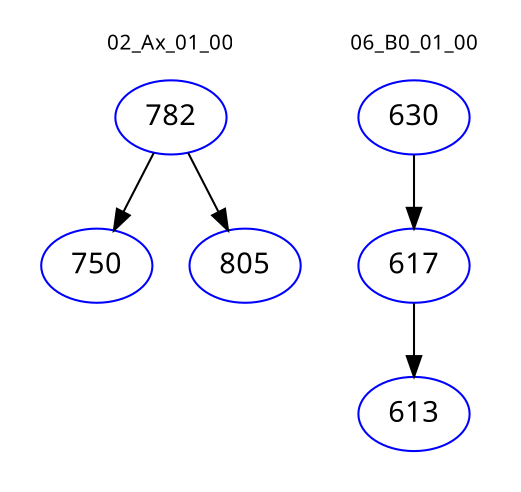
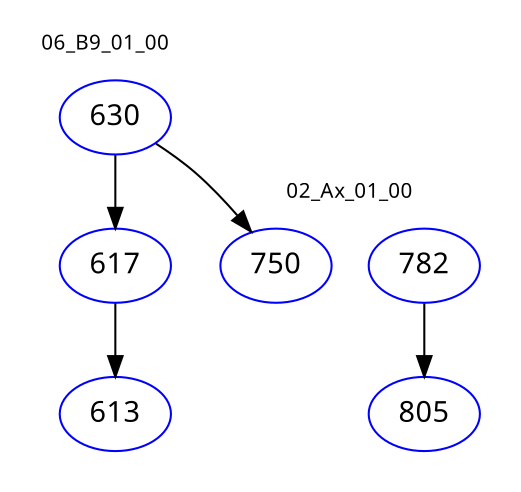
cluster "06_B0_01_00": label "06_B0_01_00" -> "06_B9_01_00"
edge "782" -> "750": now "630" -> "750"
